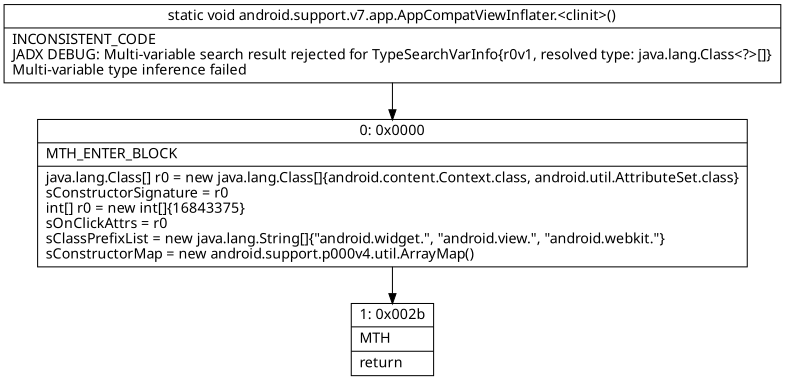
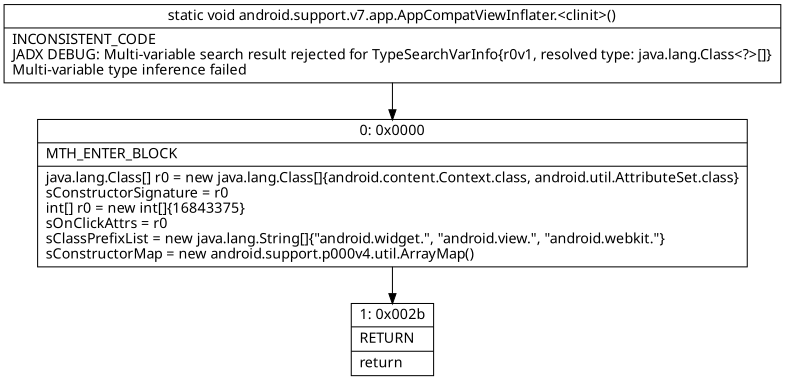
node "1: 0x002b": text "MTH" -> "RETURN"
